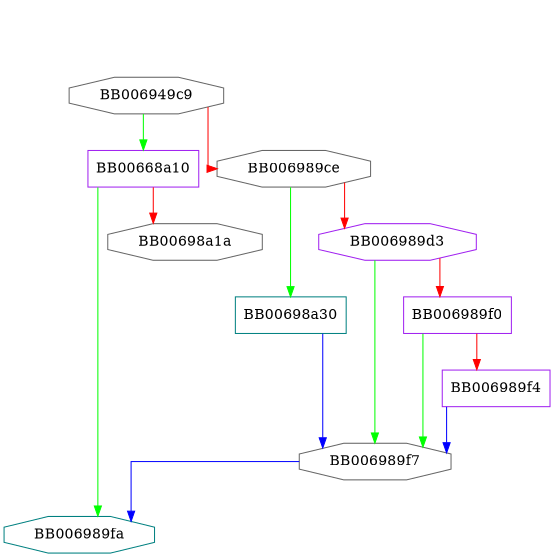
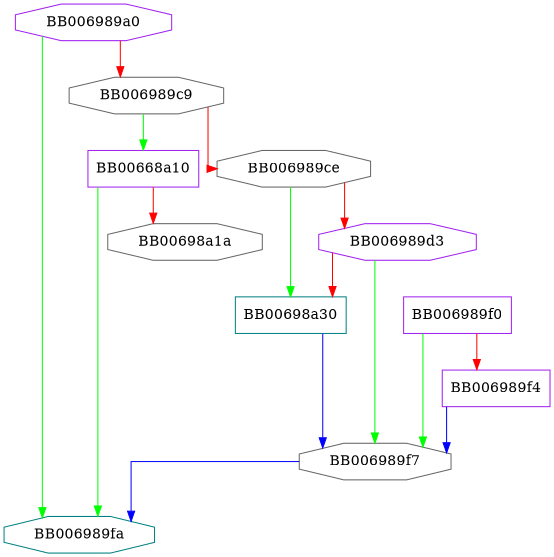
node "BB006989a0": added
node "BB006949c9": label "BB006949c9" -> "BB006989c9"
edge "BB006989d3" -> "BB006989f0": now "BB006989d3" -> "BB00698a30"
